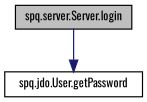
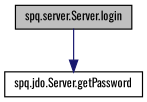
node "spq.jdo.User.getPassword": label "spq.jdo.User.getPassword" -> "spq.jdo.Server.getPassword"
